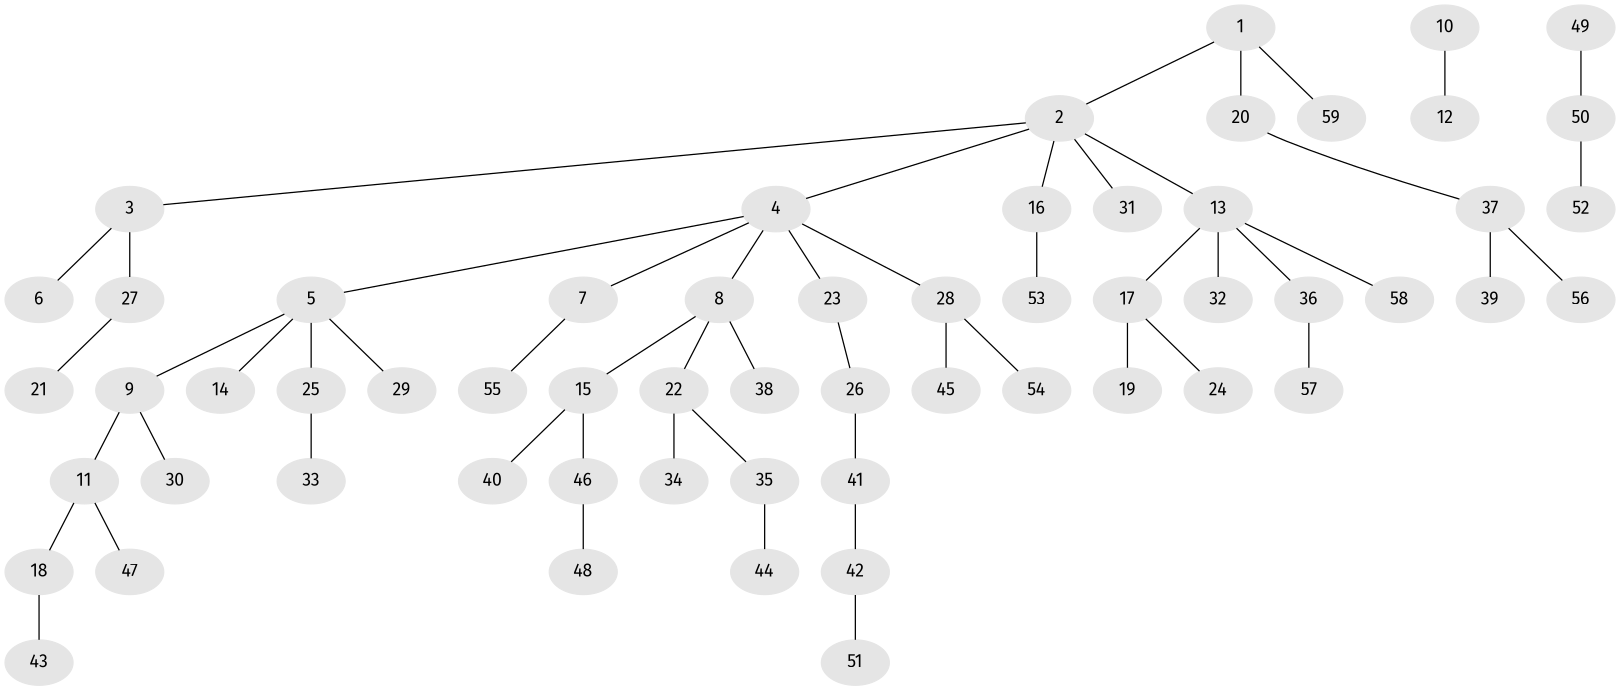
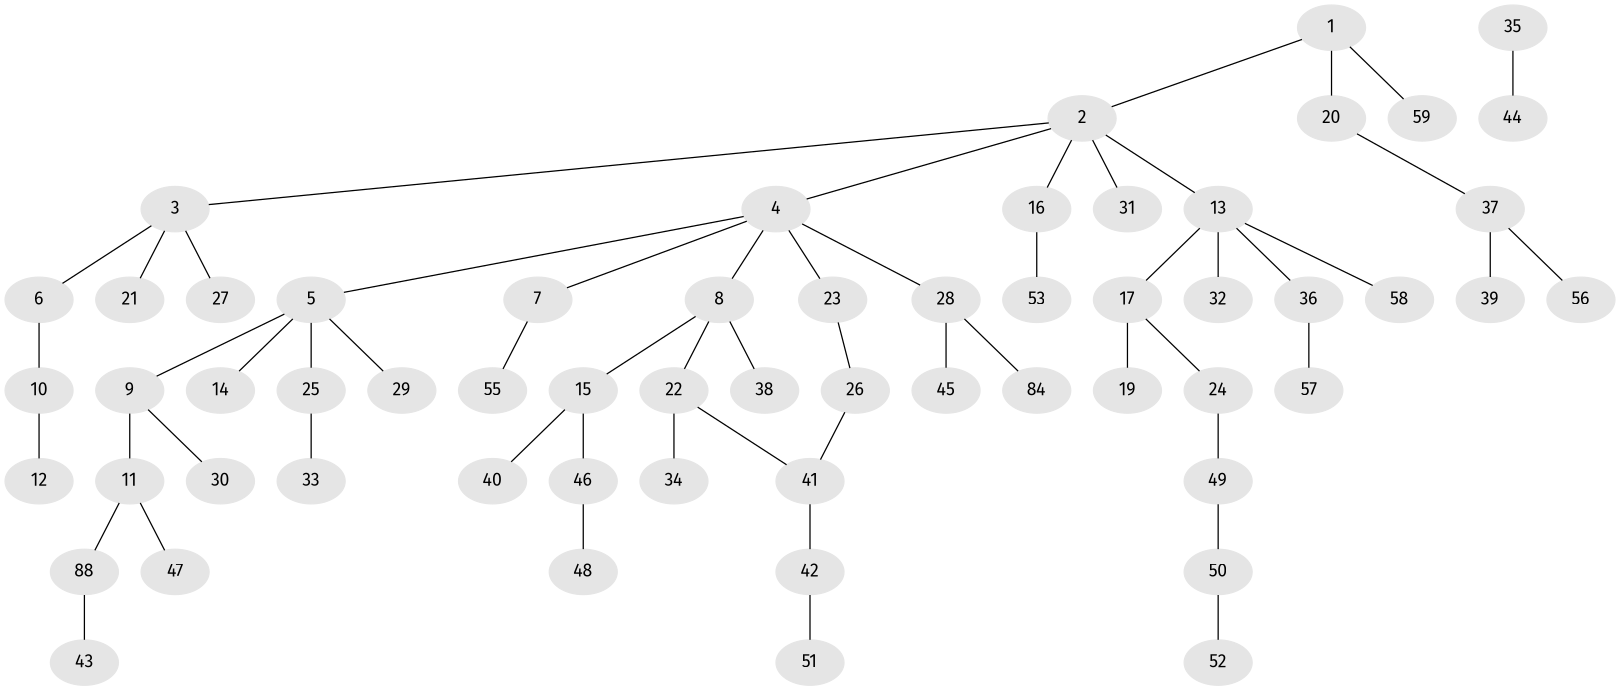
edge "6" -- "10": added
edge "27" -- "21": now "3" -- "21"
node "54": label "54" -> "84"
edge "22" -- "35": now "22" -- "41"
edge "24" -- "49": added
node "18": label "18" -> "88"
